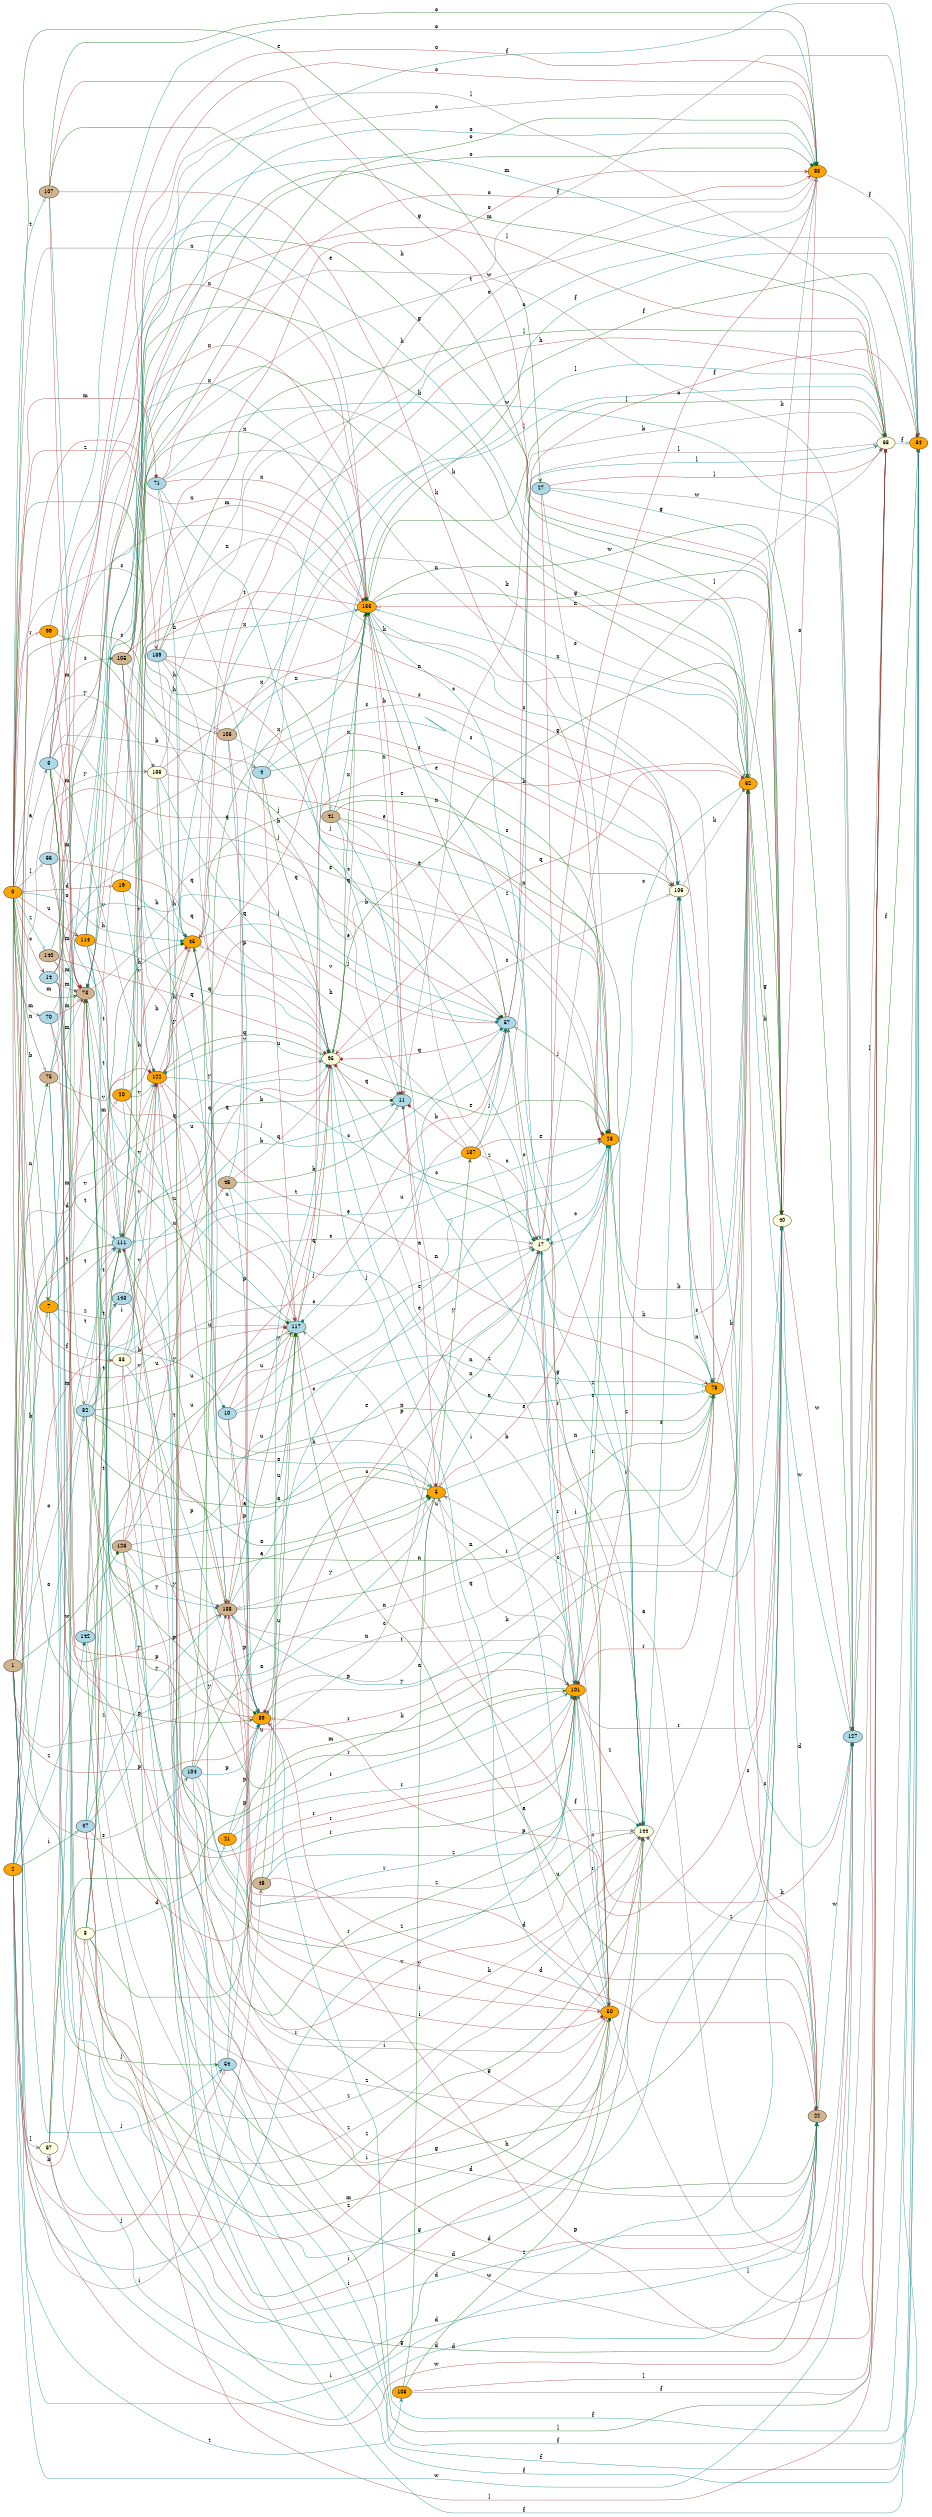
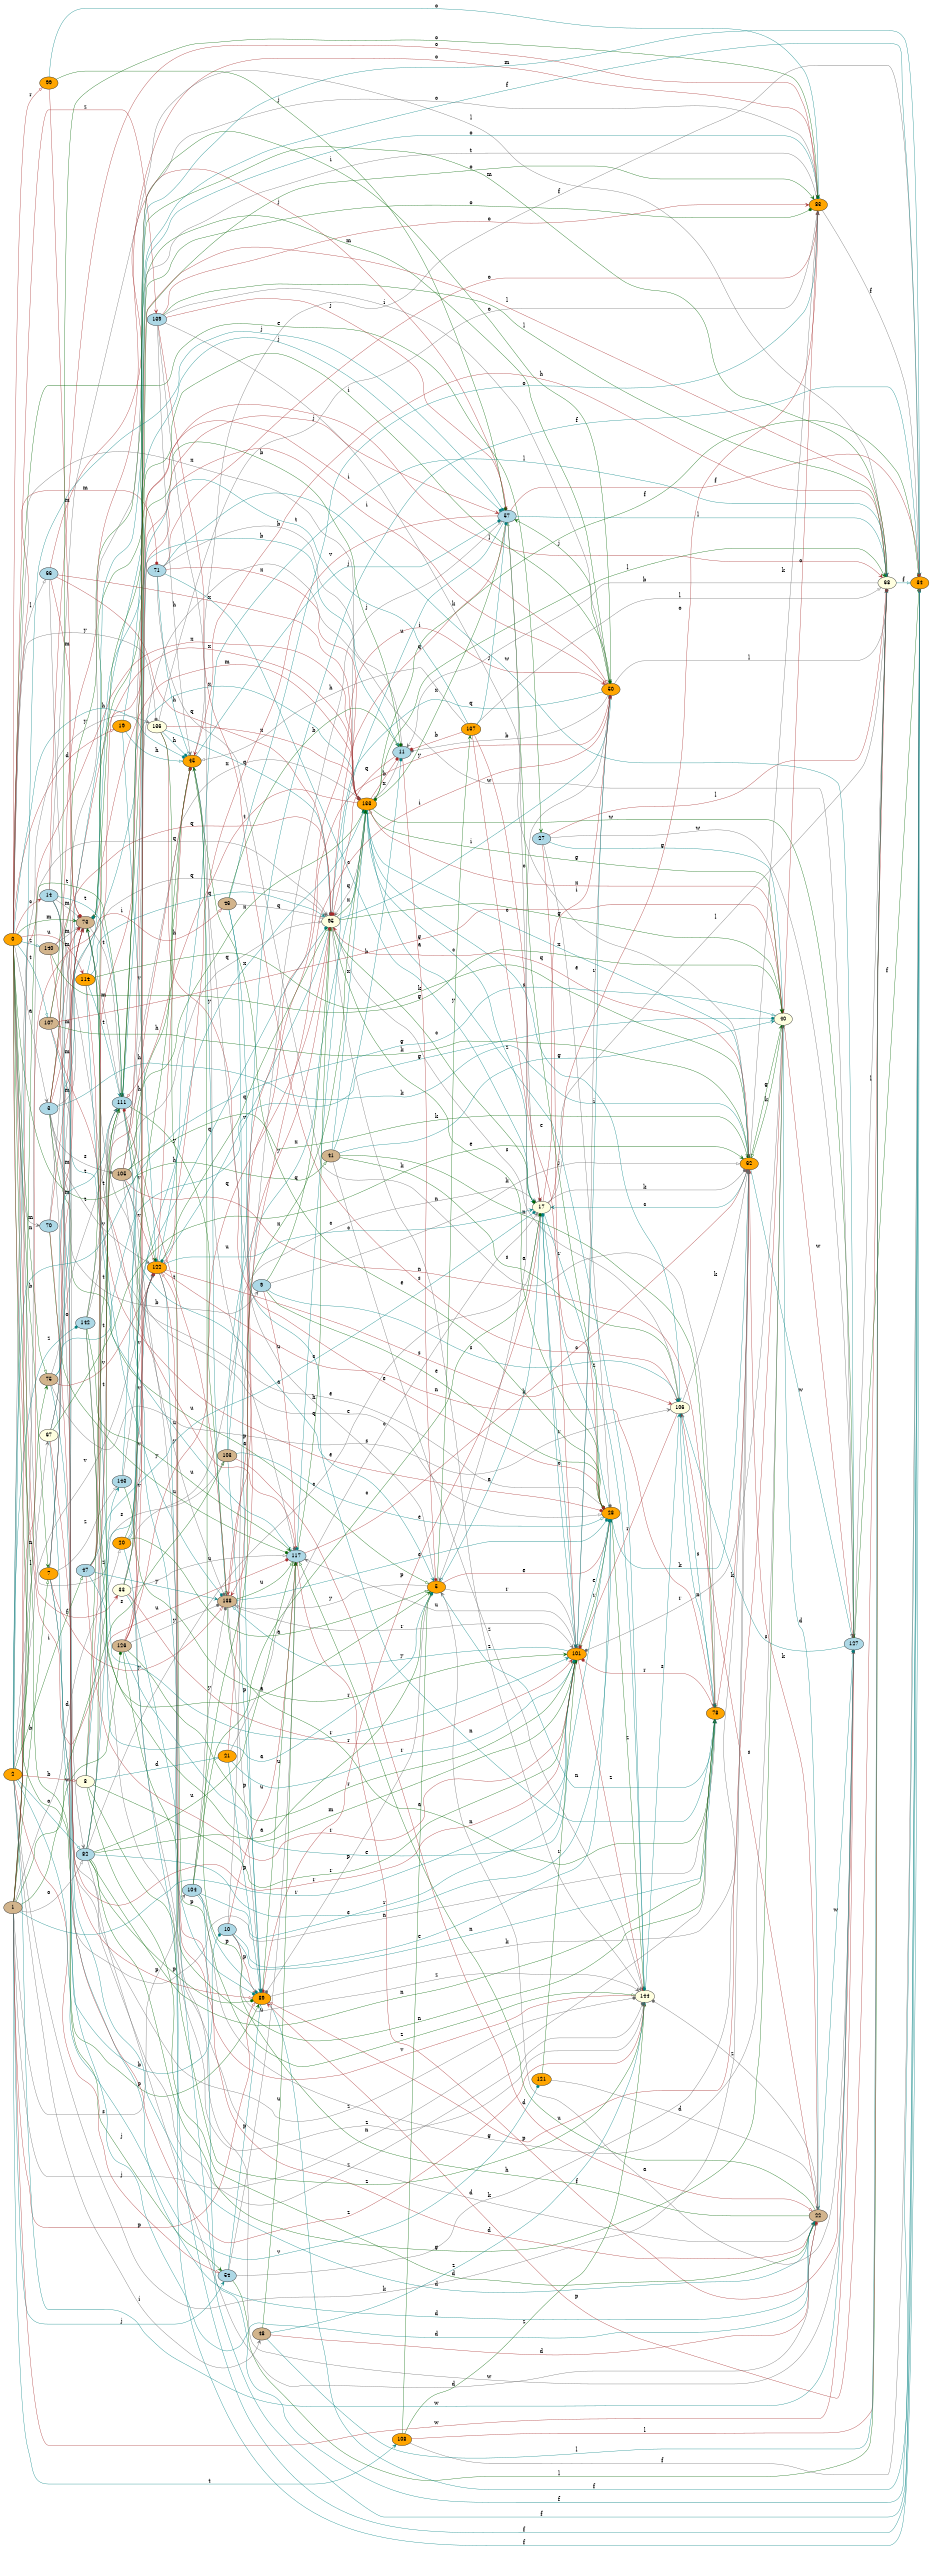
node "4": label "4" -> "9"
node "121": added
